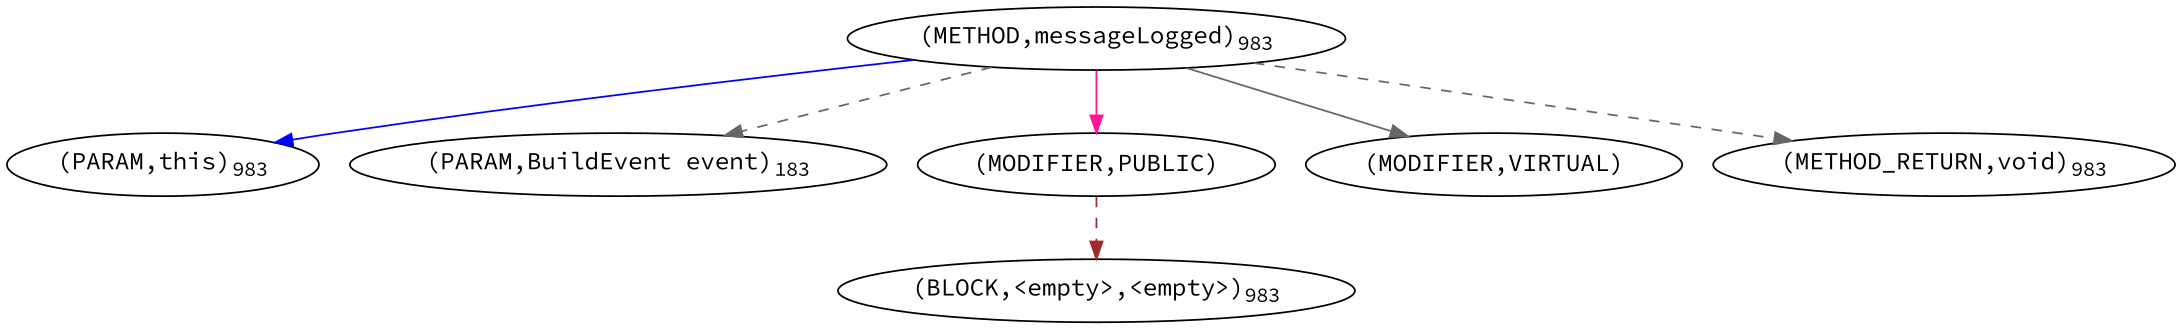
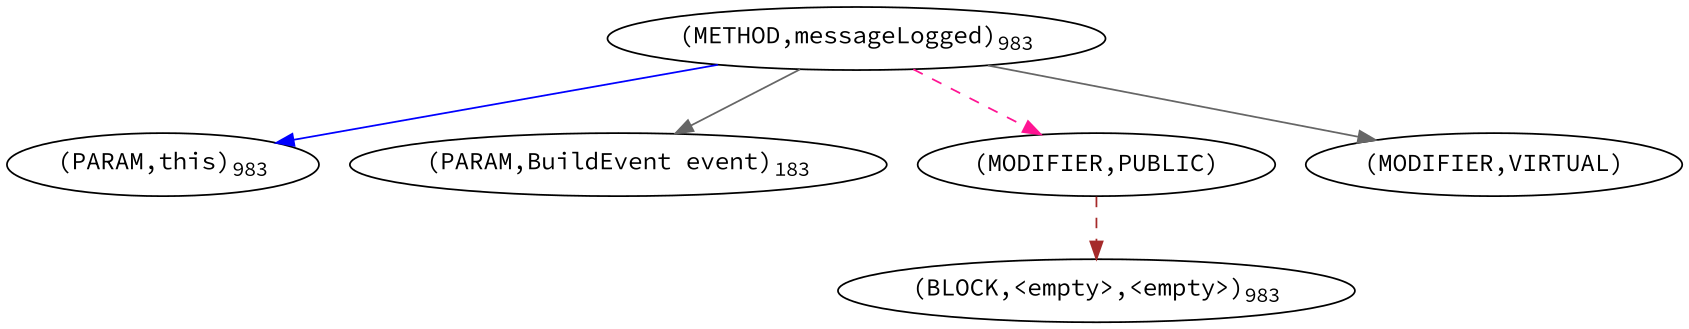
edge "(METHOD,messageLogged)" -> "(MODIFIER,PUBLIC)": style solid -> dashed
edge "(METHOD,messageLogged)" -> "(PARAM,BuildEvent event)": style dashed -> solid
node "(METHOD_RETURN,void)": removed
